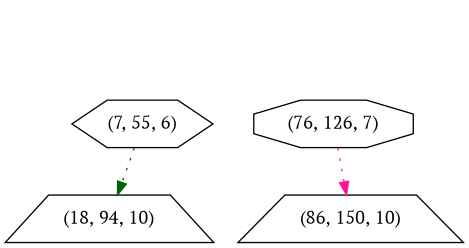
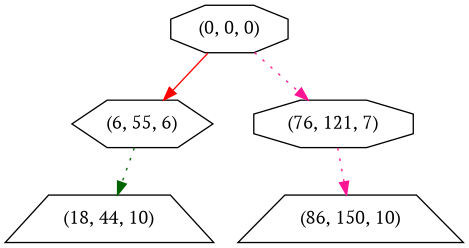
node "(0, 0, 0)": added
node "(7, 55, 6)": label "(7, 55, 6)" -> "(6, 55, 6)"
node "(76, 126, 7)": label "(76, 126, 7)" -> "(76, 121, 7)"
node "(18, 94, 10)": label "(18, 94, 10)" -> "(18, 44, 10)"
